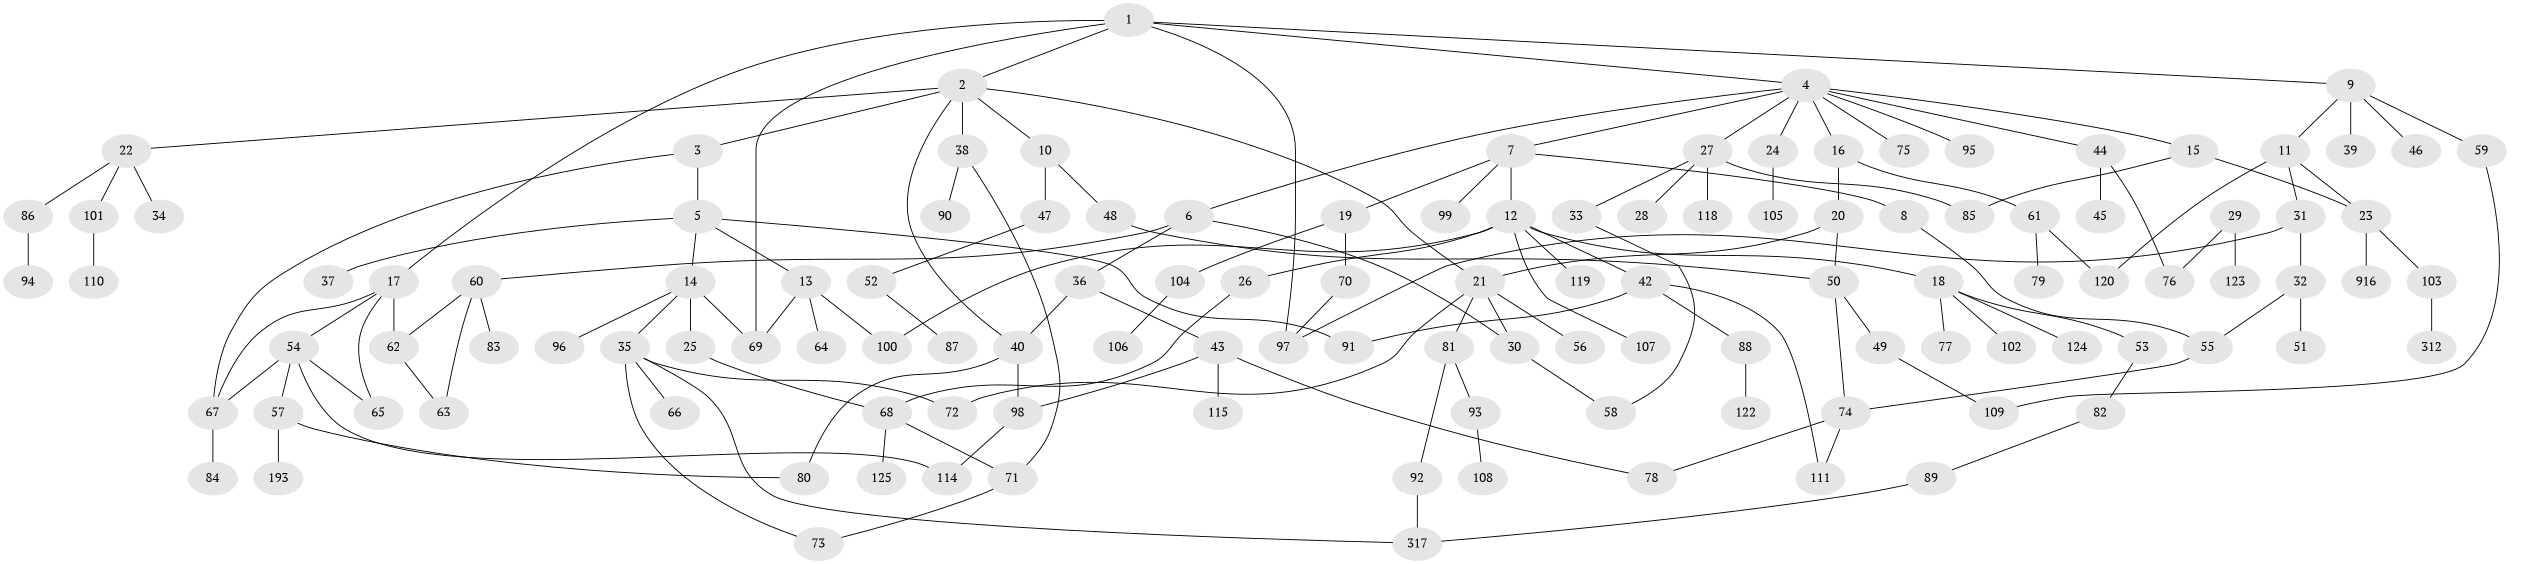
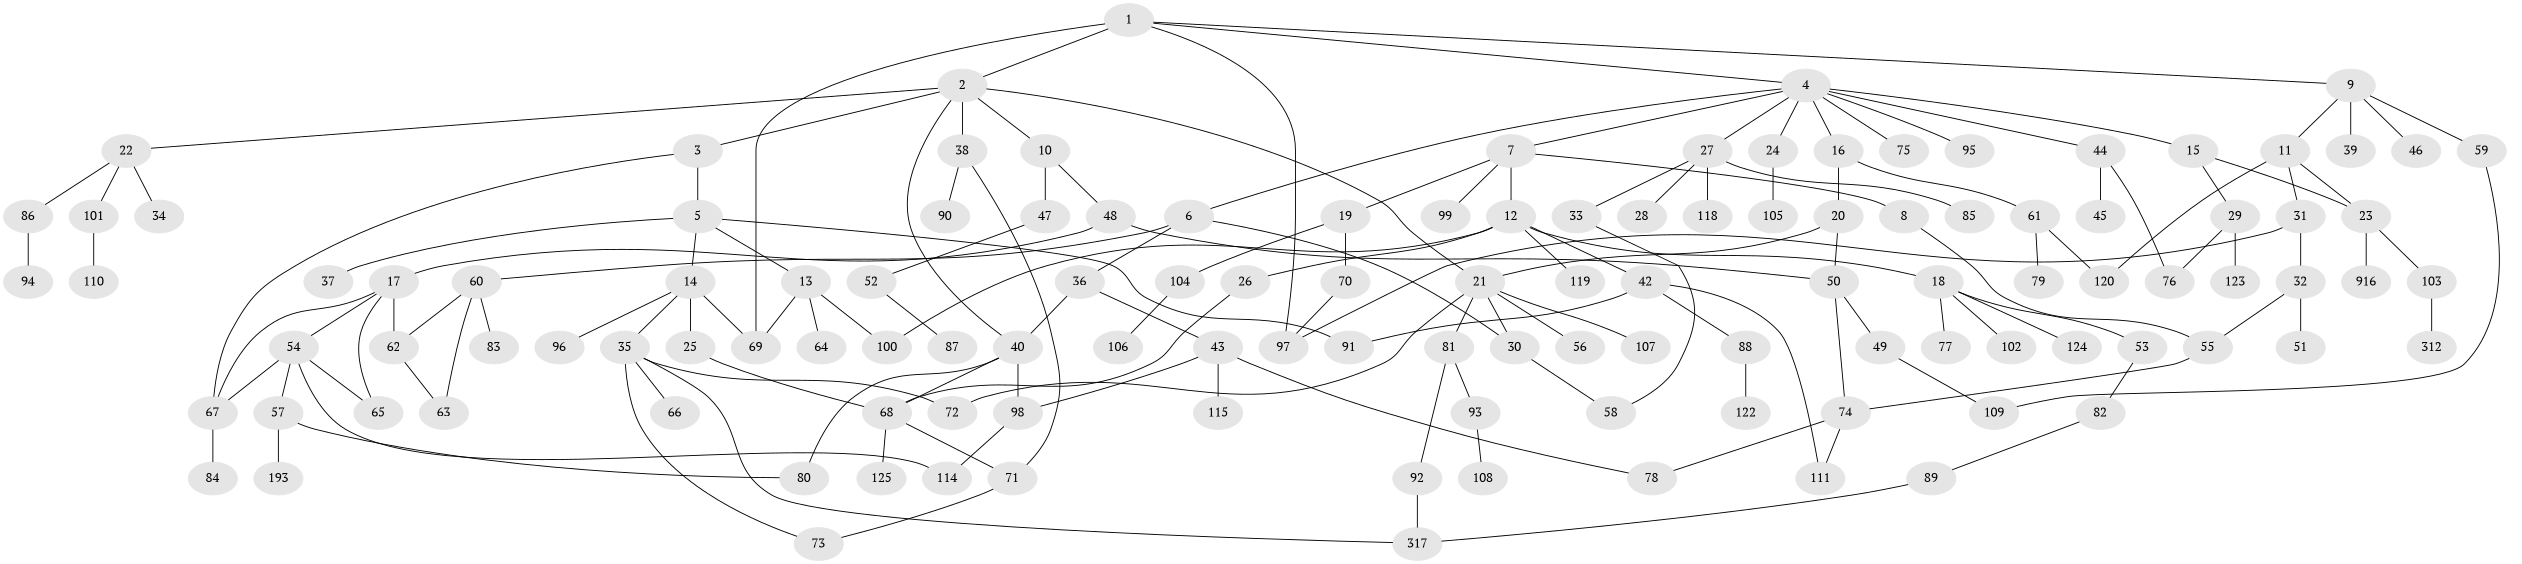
edge "1" -- "17": now "48" -- "17"
edge "15" -- "85": now "15" -- "29"
edge "12" -- "107": now "21" -- "107"
edge "40" -- "68": added
